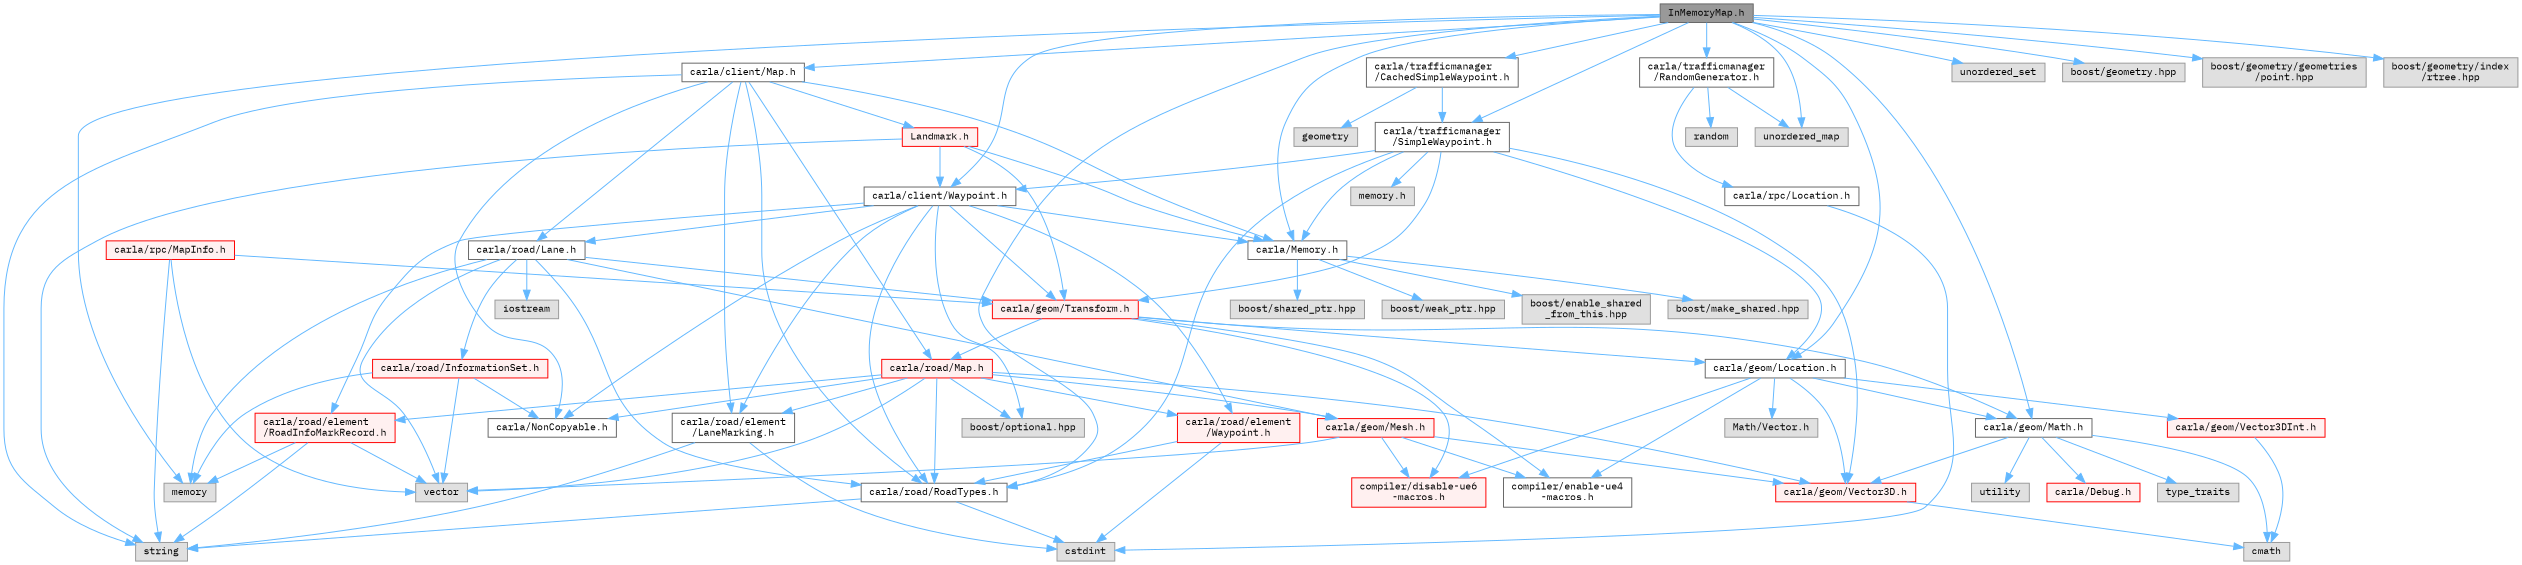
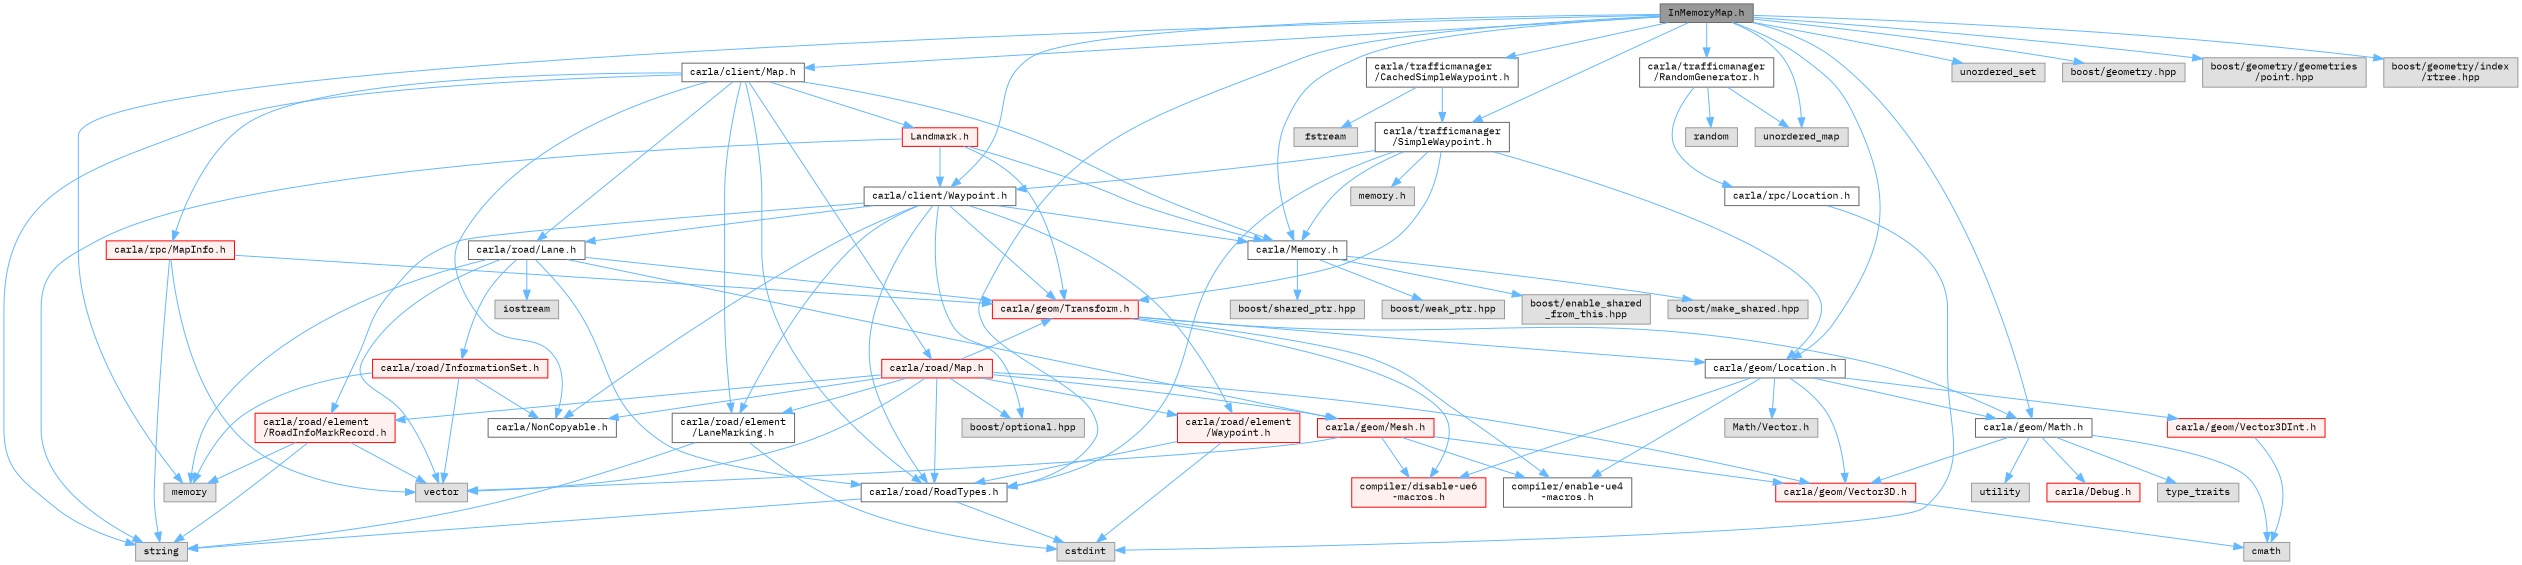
edge "carla/client/Map.h" -> "carla/rpc/MapInfo.h": added
node "geometry": label "geometry" -> "fstream"
edge "carla/trafficmanager /SimpleWaypoint.h" -> "carla/geom/Vector3D.h": removed
edge "carla/geom/Transform.h" -> "carla/road/Map.h": reversed
